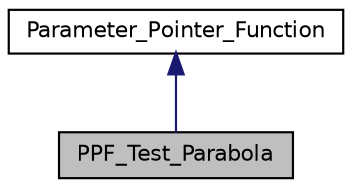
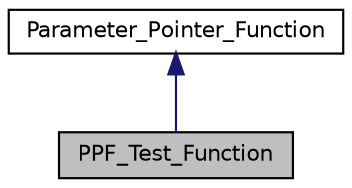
node "PPF_Test_Parabola": label "PPF_Test_Parabola" -> "PPF_Test_Function"
